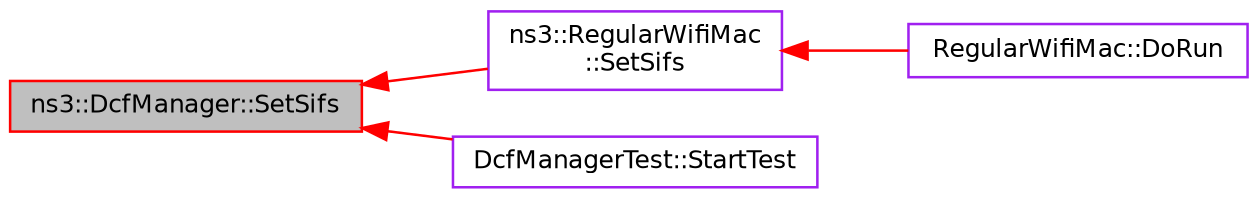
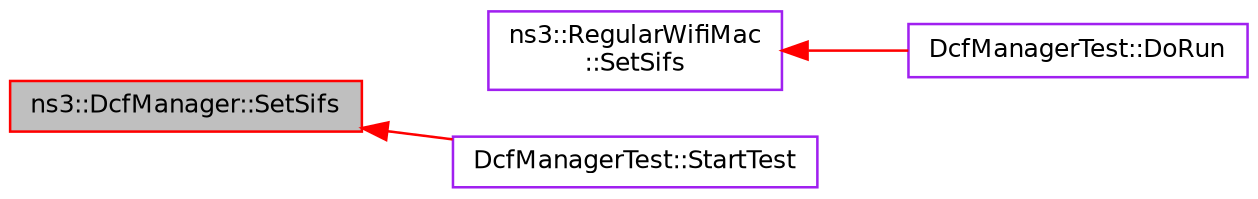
node "RegularWifiMac::DoRun": label "RegularWifiMac::DoRun" -> "DcfManagerTest::DoRun"
edge "ns3::RegularWifiMac ::SetSifs" -> "ns3::DcfManager::SetSifs": removed
